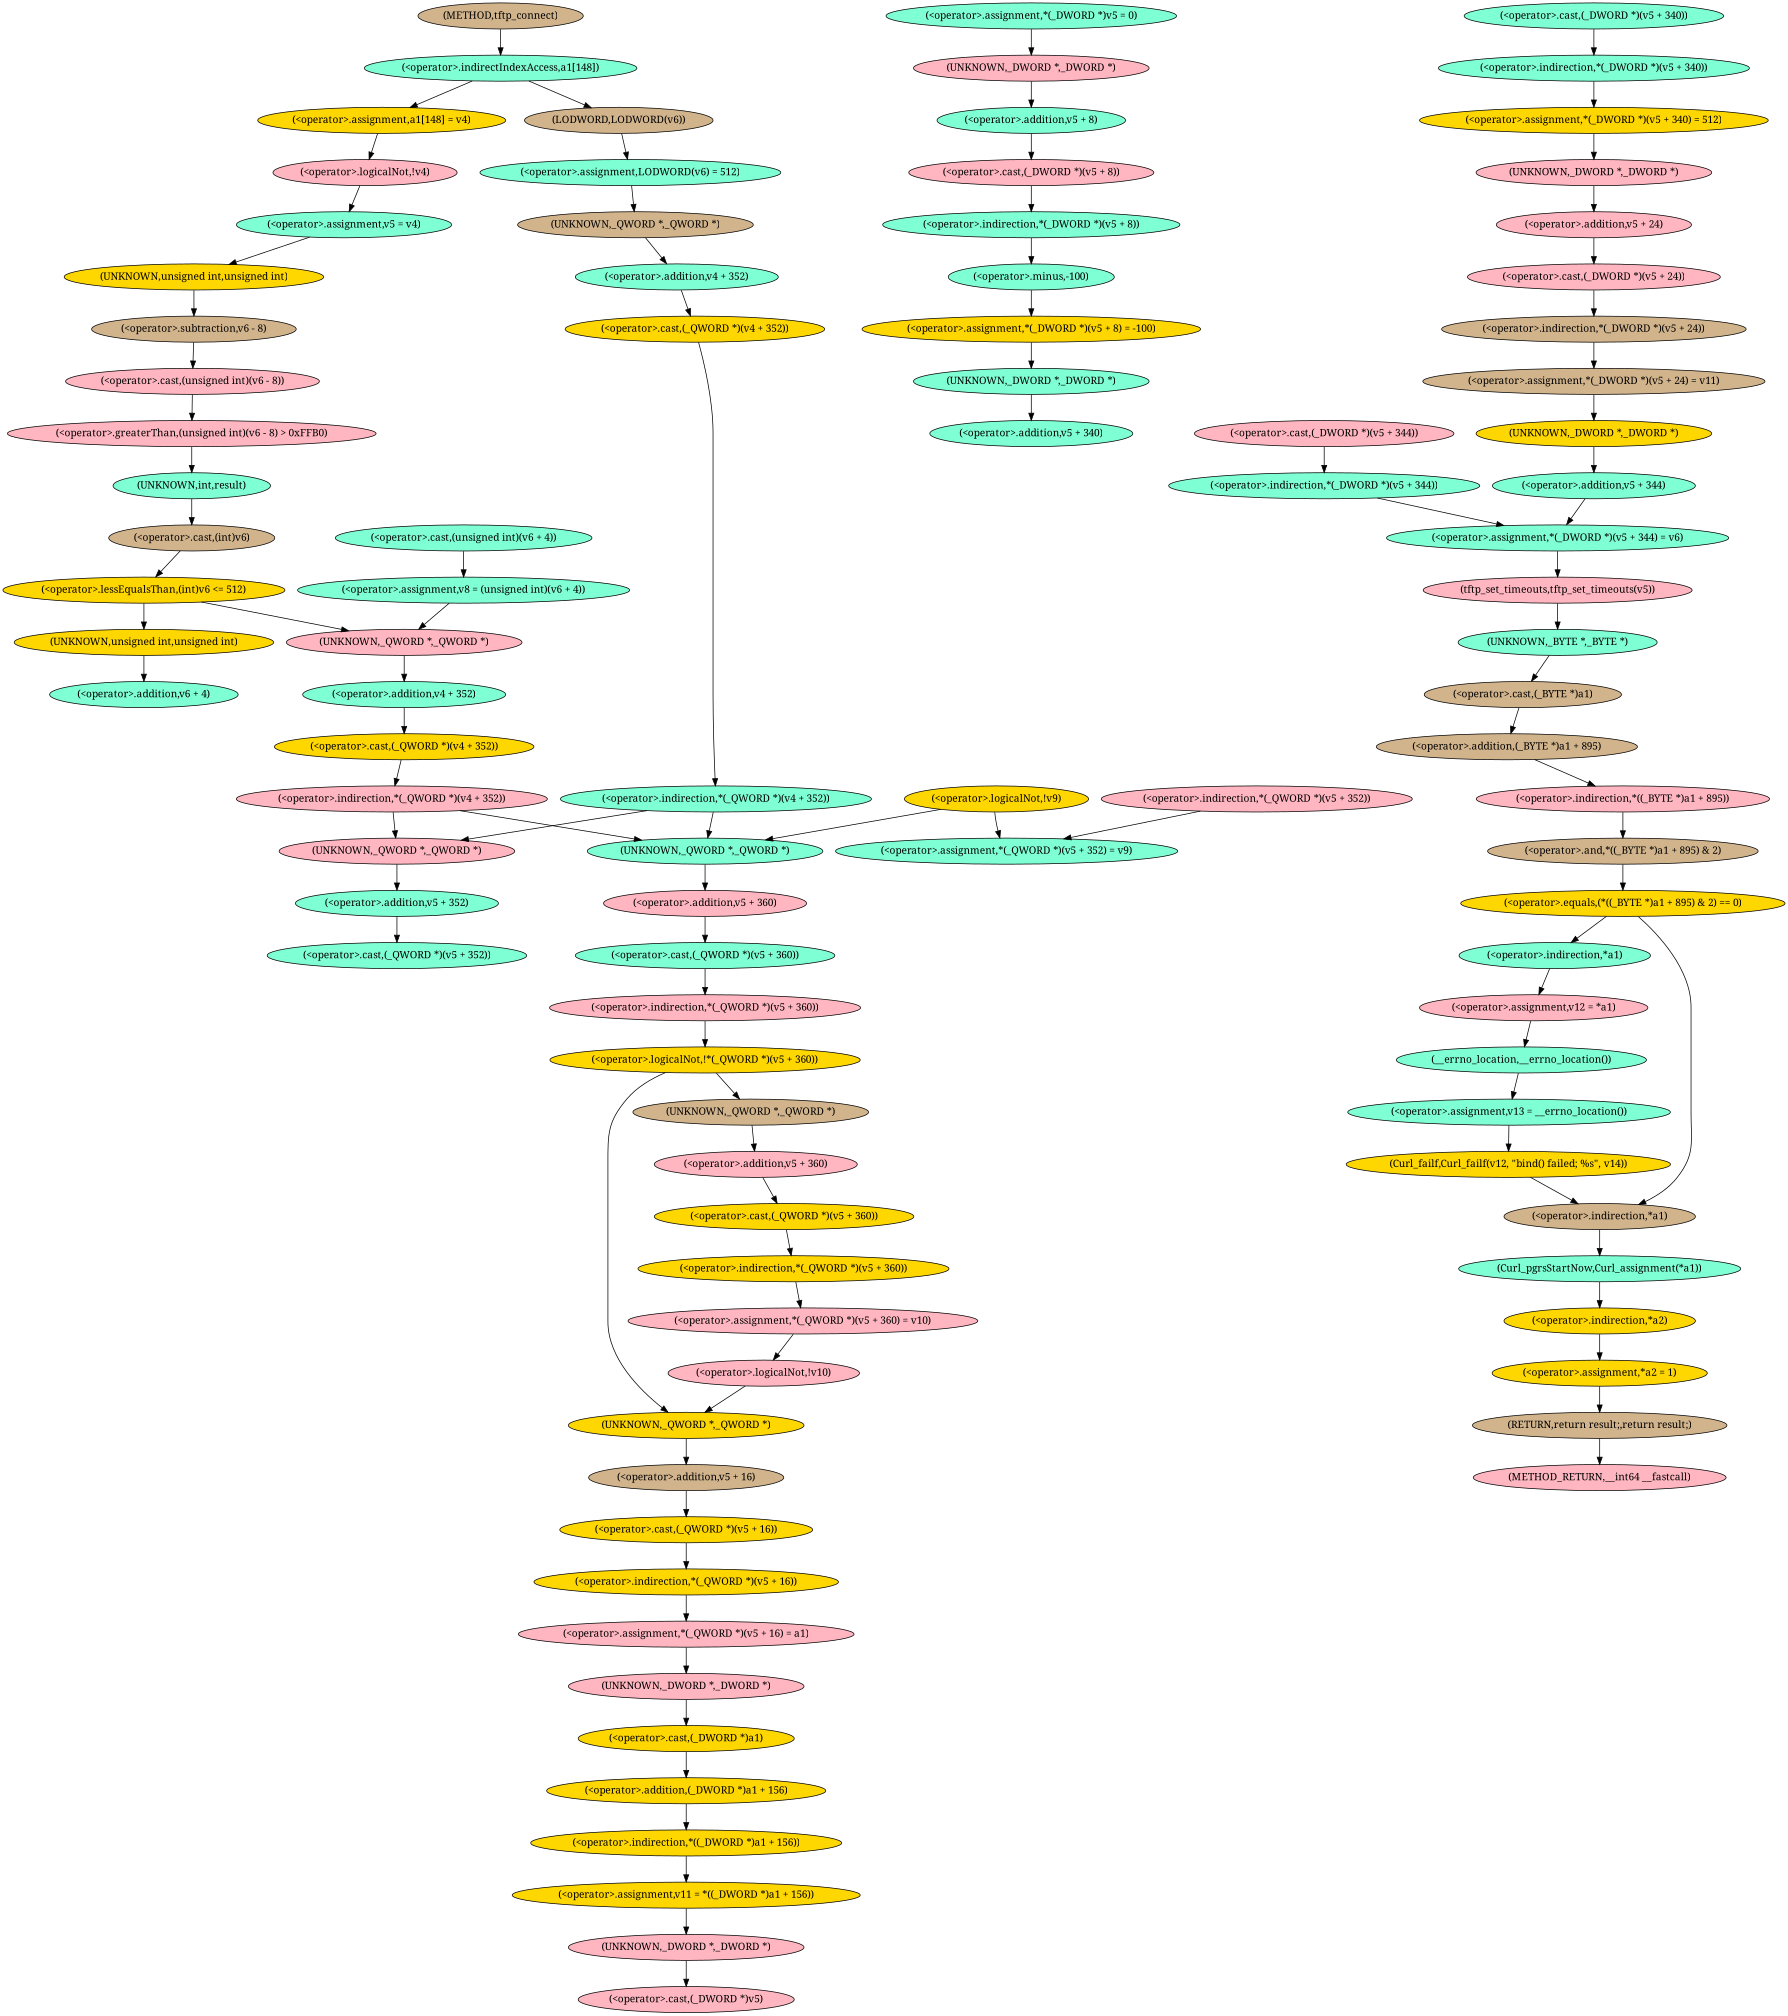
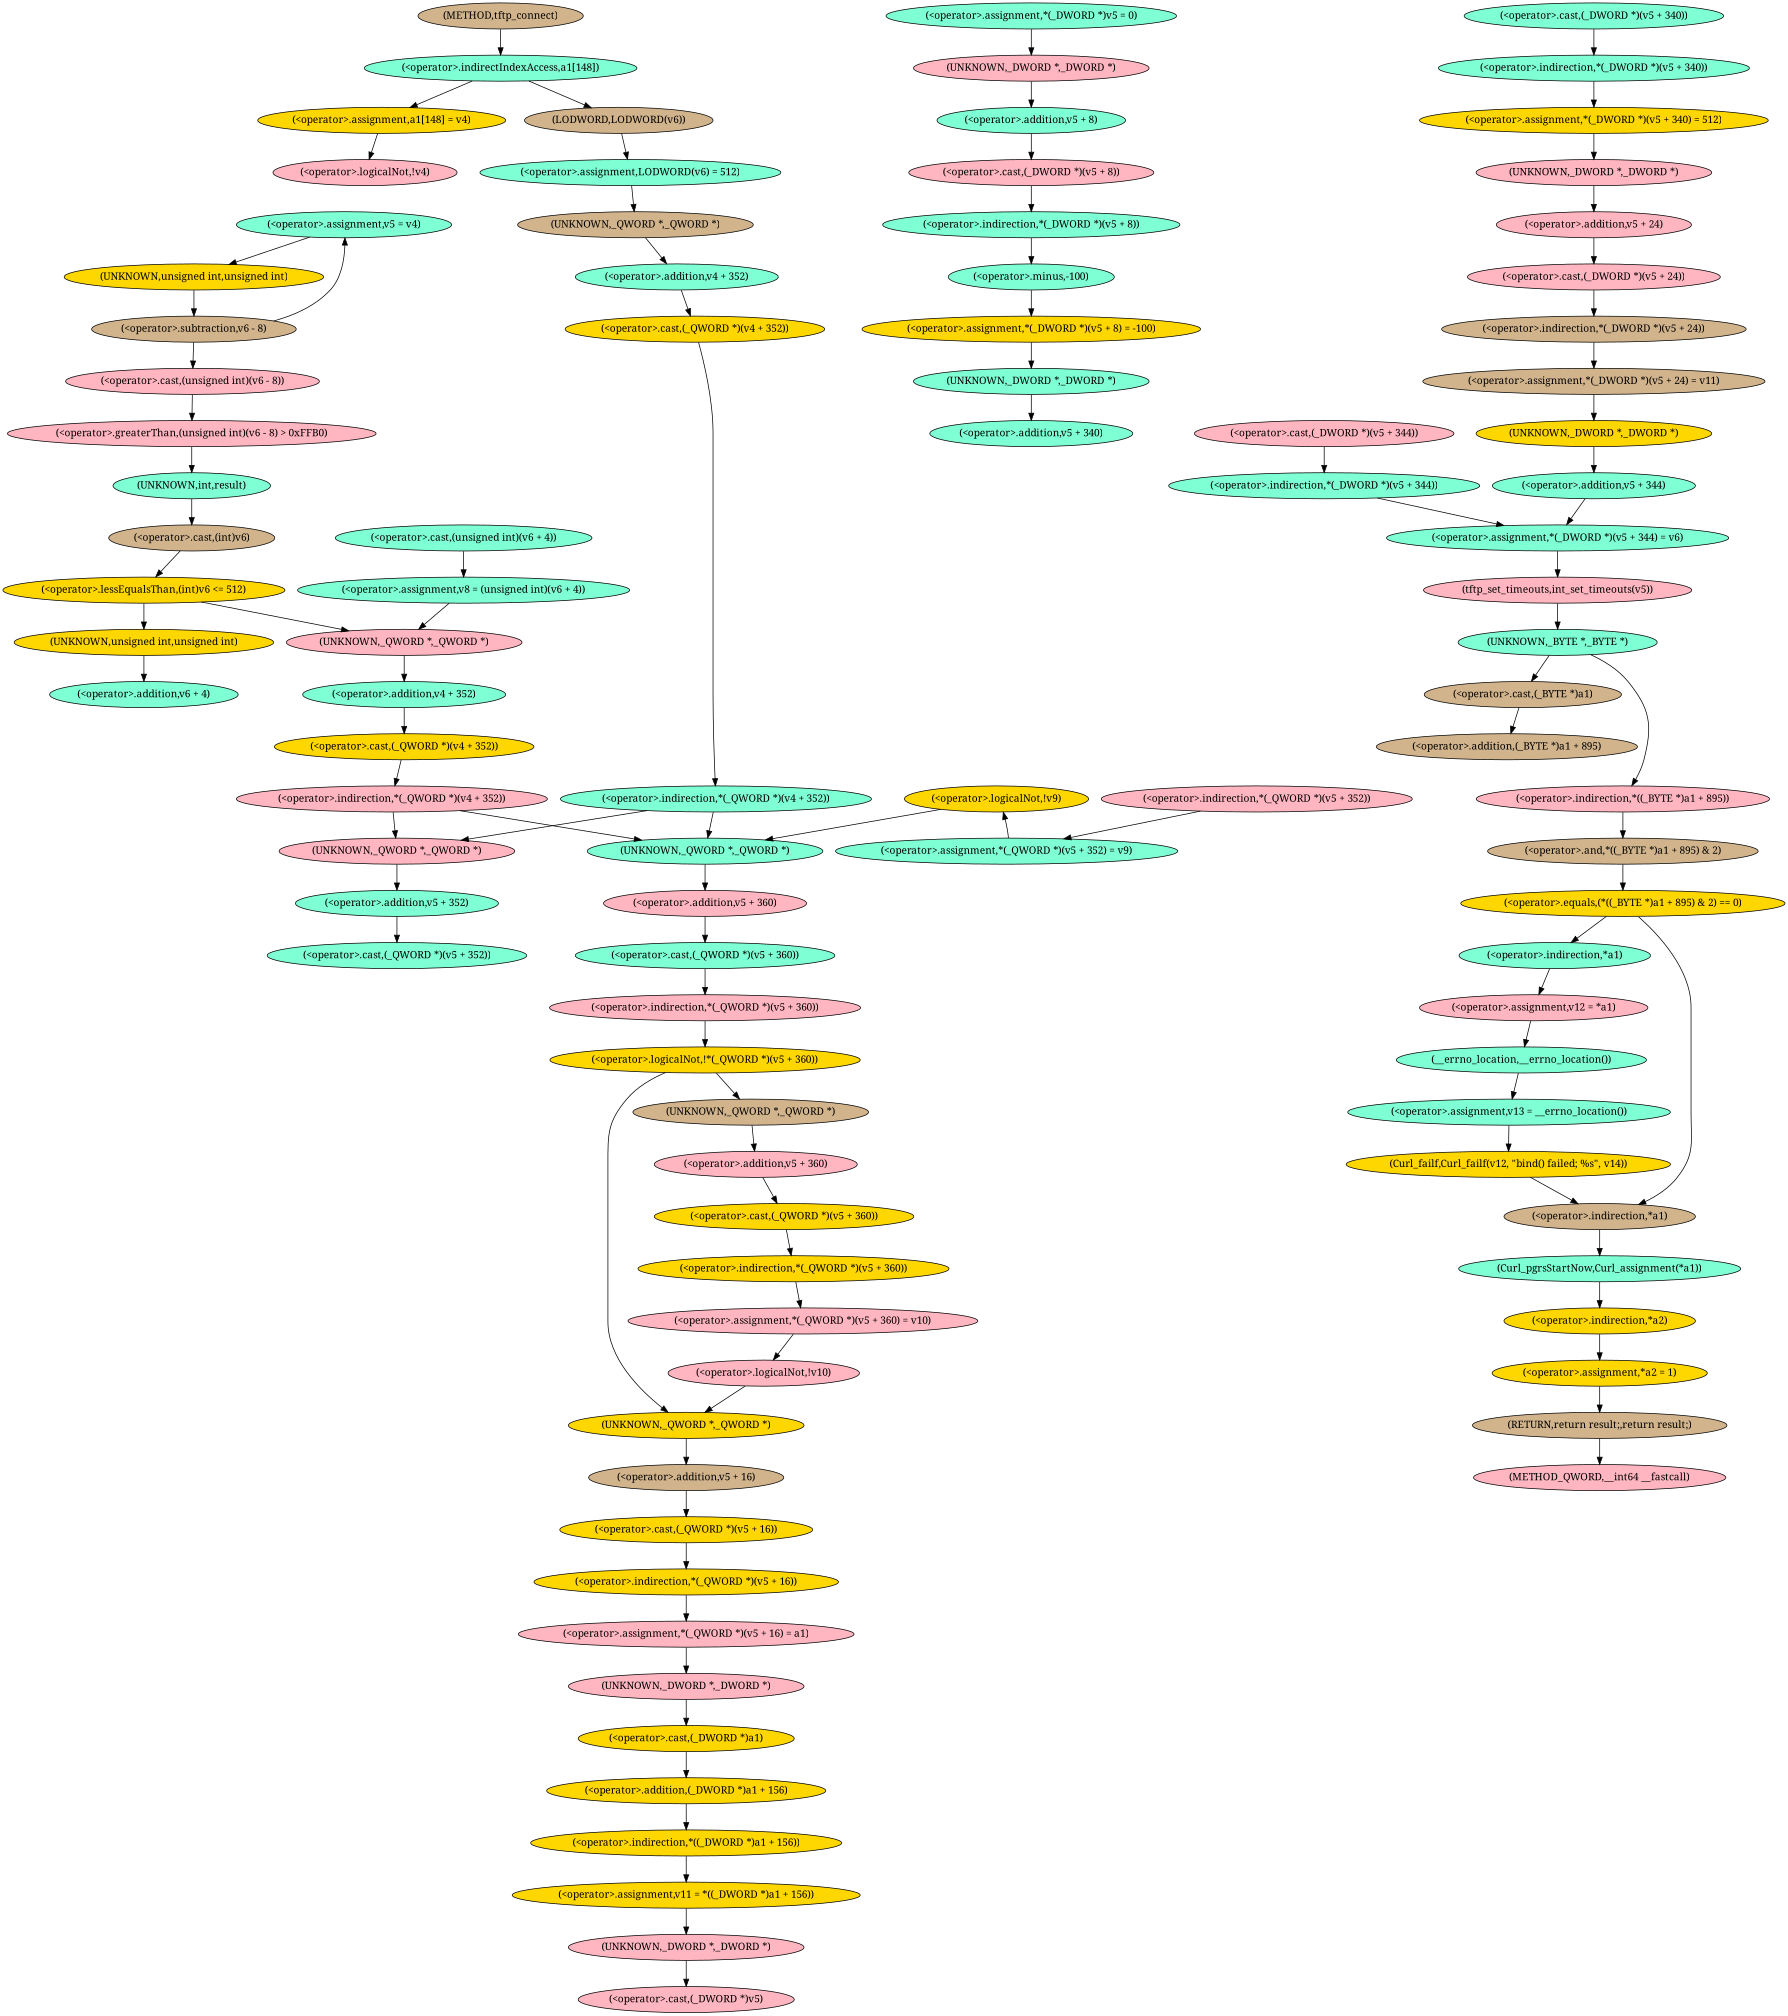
edge "(<operator>.logicalNot,!v4)" -> "(<operator>.assignment,v5 = v4)": now "(<operator>.subtraction,v6 - 8)" -> "(<operator>.assignment,v5 = v4)"
node "(tftp_set_timeouts,tftp_set_timeouts(v5))": label "(tftp_set_timeouts,tftp_set_timeouts(v5))" -> "(tftp_set_timeouts,int_set_timeouts(v5))"
edge "(<operator>.addition,(_BYTE *)a1 + 895)" -> "(<operator>.indirection,*((_BYTE *)a1 + 895))": now "(UNKNOWN,_BYTE *,_BYTE *)" -> "(<operator>.indirection,*((_BYTE *)a1 + 895))"
edge "(<operator>.logicalNot,!v9)" -> "(<operator>.assignment,*(_QWORD *)(v5 + 352) = v9)": reversed
node "(METHOD_RETURN,__int64 __fastcall)": label "(METHOD_RETURN,__int64 __fastcall)" -> "(METHOD_QWORD,__int64 __fastcall)"
